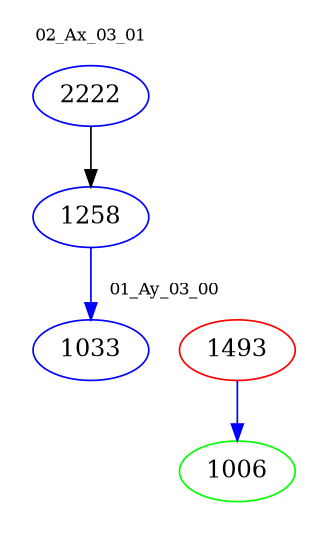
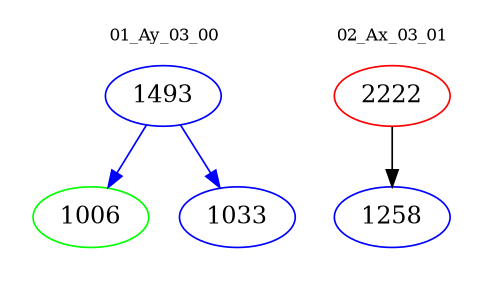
node "2222": color blue -> red
edge "1258" -> "1033": now "1493" -> "1033"
node "1493": color red -> blue
